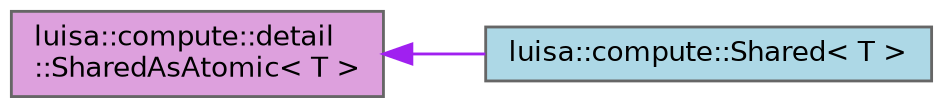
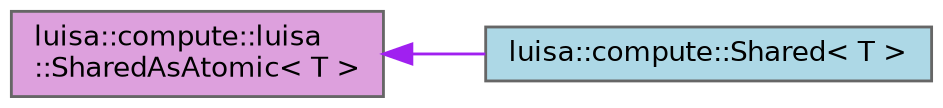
node "luisa::compute::detail ::SharedAsAtomic< T >": label "luisa::compute::detail ::SharedAsAtomic< T >" -> "luisa::compute::luisa ::SharedAsAtomic< T >"
